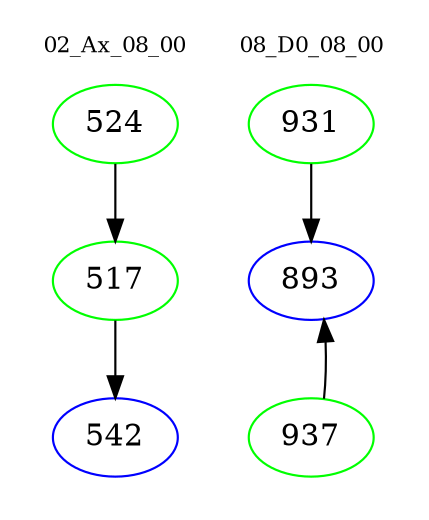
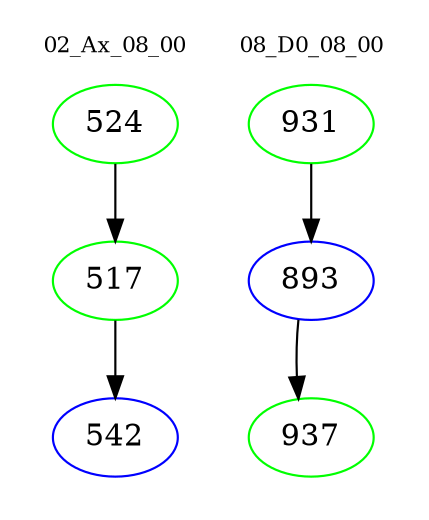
edge "937" -> "893": reversed
